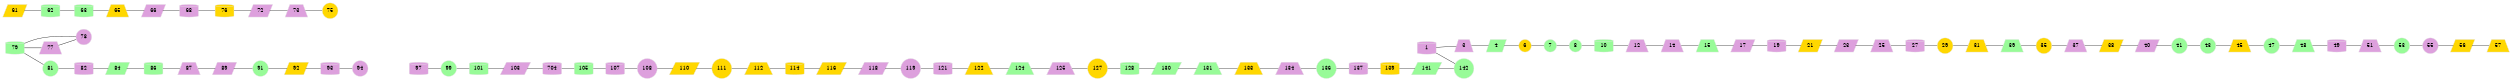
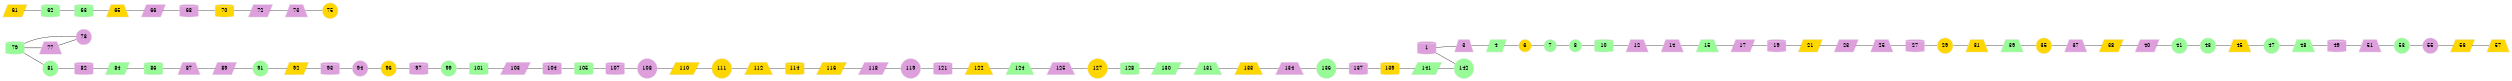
node "76": label "76" -> "70"
node "96": added
node "704": label "704" -> "104"
